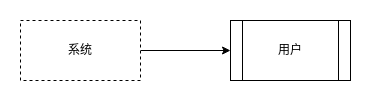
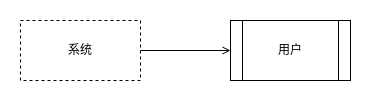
edge "系统" -> "用户": arrowhead classic -> open
